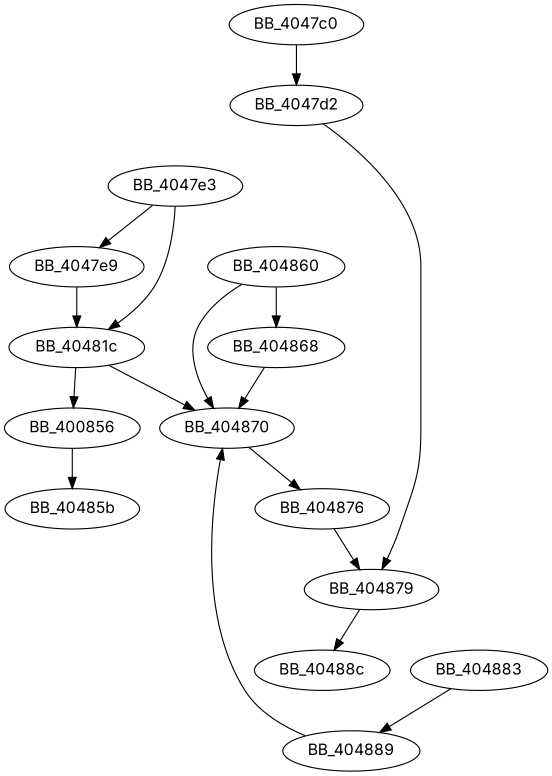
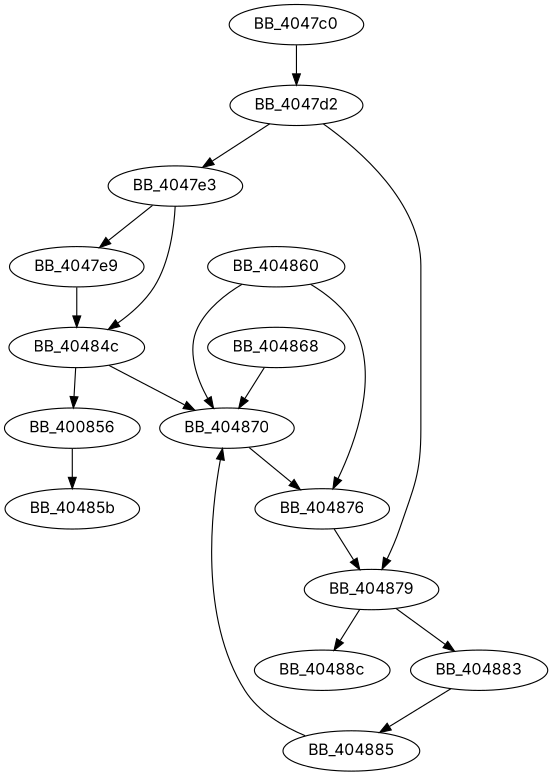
edge "BB_4047d2" -> "BB_4047e3": added
edge "BB_404860" -> "BB_404868": now "BB_404860" -> "BB_404876"
node "BB_40481c": label "BB_40481c" -> "BB_40484c"
edge "BB_404879" -> "BB_404883": added
node "BB_404889": label "BB_404889" -> "BB_404885"
